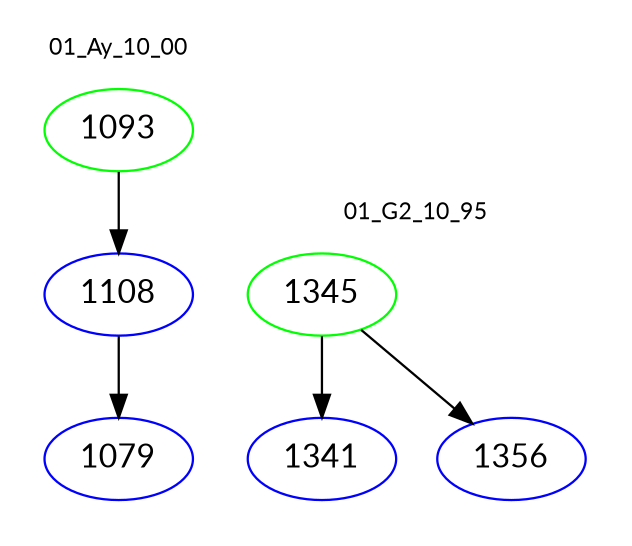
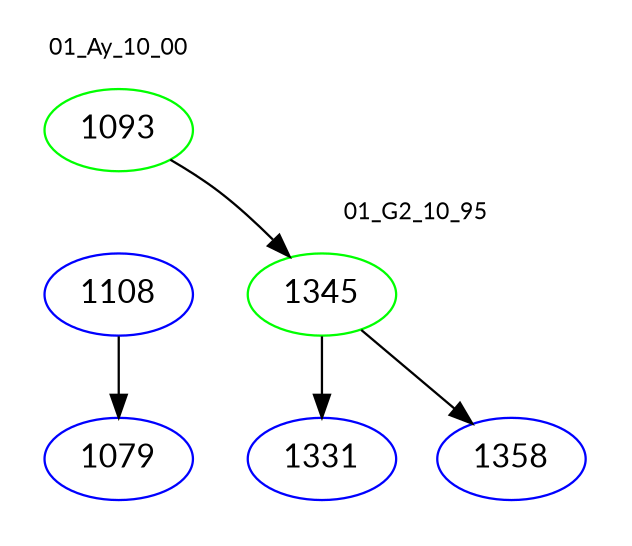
edge "1093" -> "1108": now "1093" -> "1345"
node "1341": label "1341" -> "1331"
node "1356": label "1356" -> "1358"
